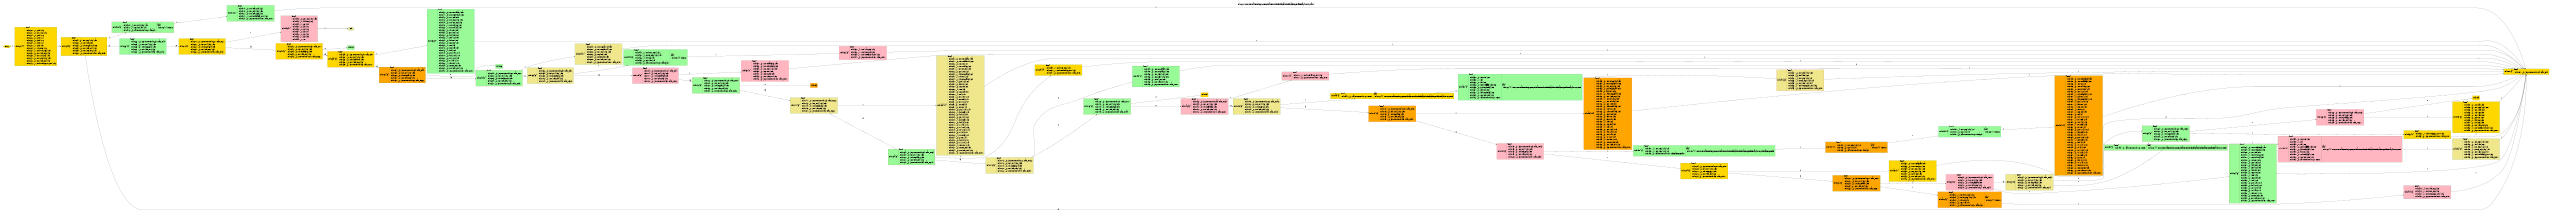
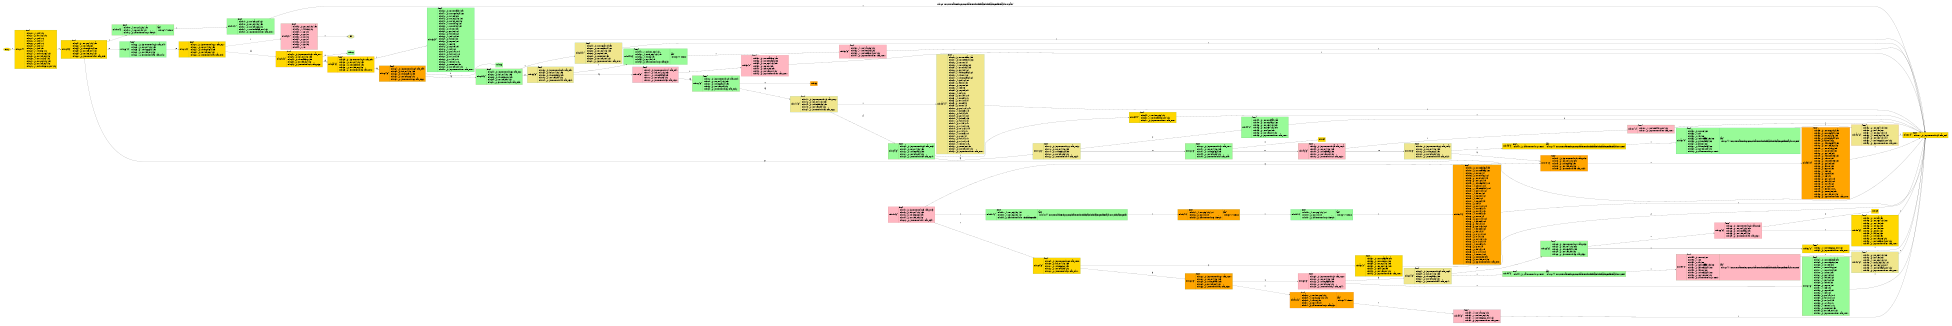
edge "0x4017d7 [25]" -> "0x4017f0 [25]": reversed
